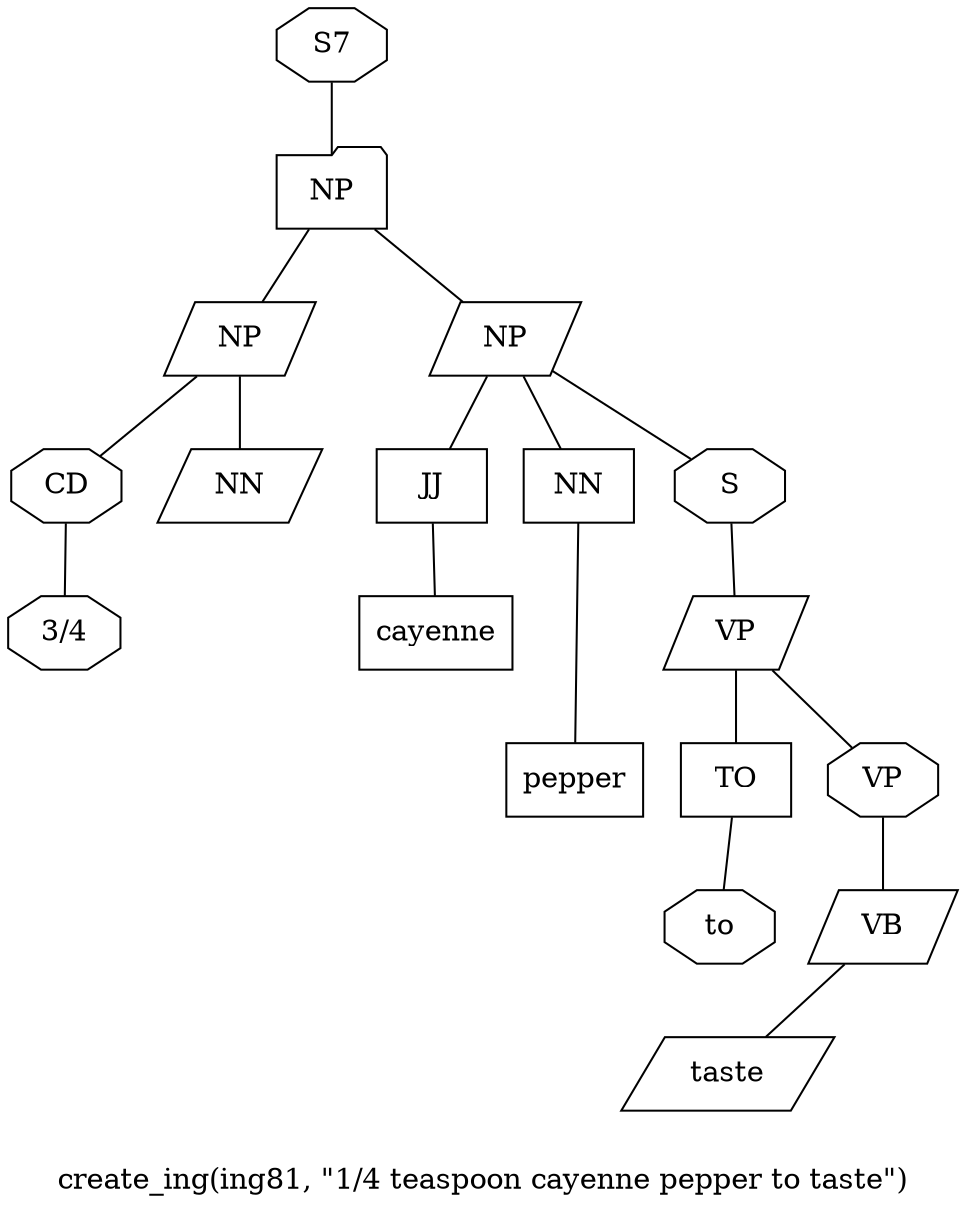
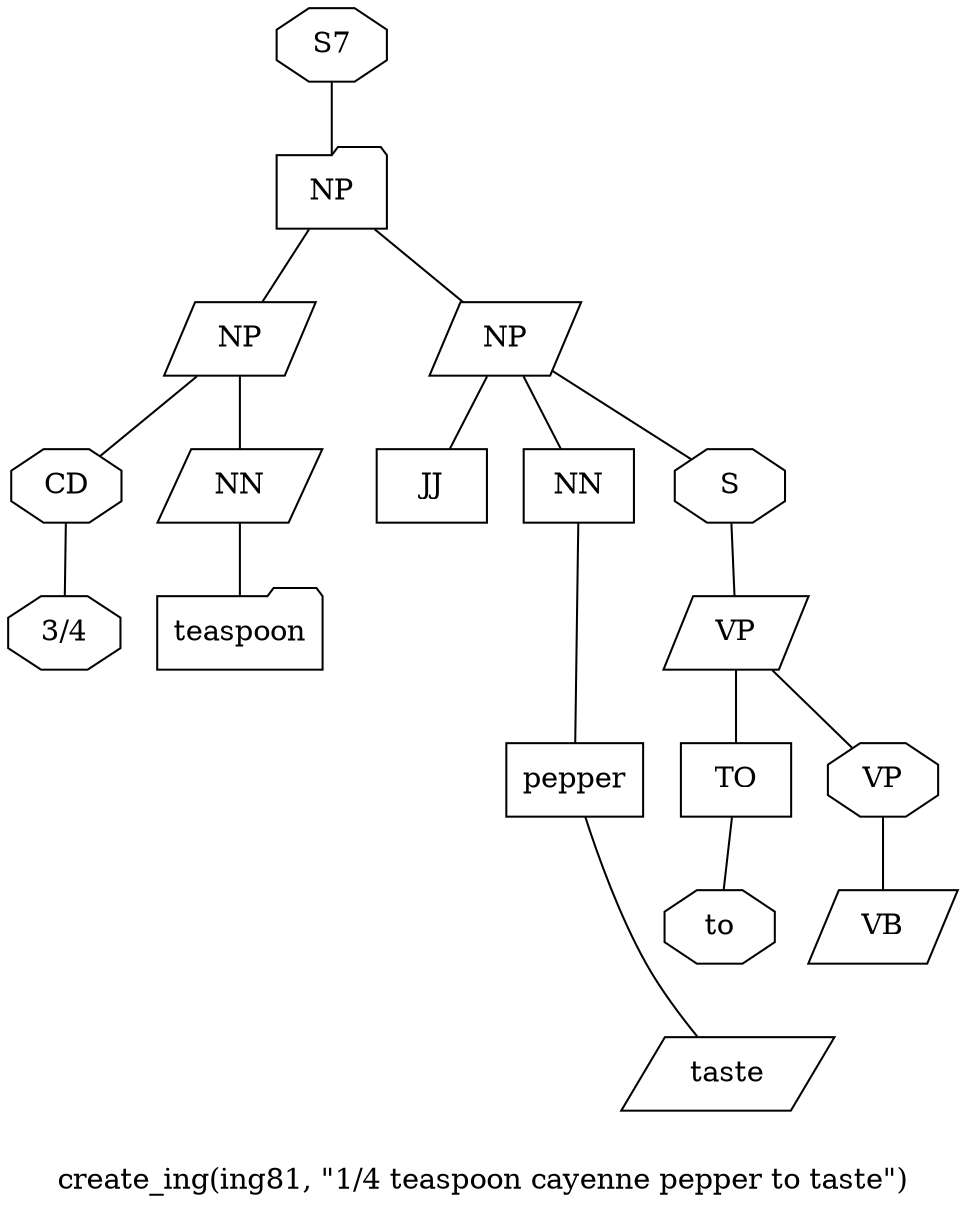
node "teaspoon": added
node "cayenne": removed
edge "VB" -- "taste": now "pepper" -- "taste"
